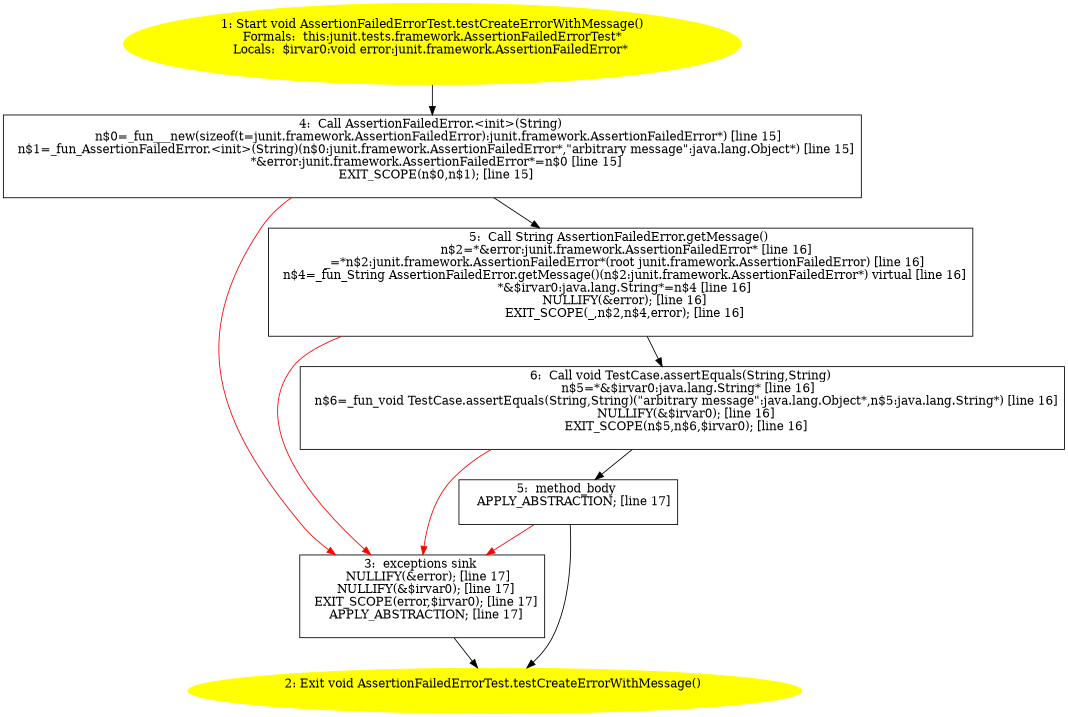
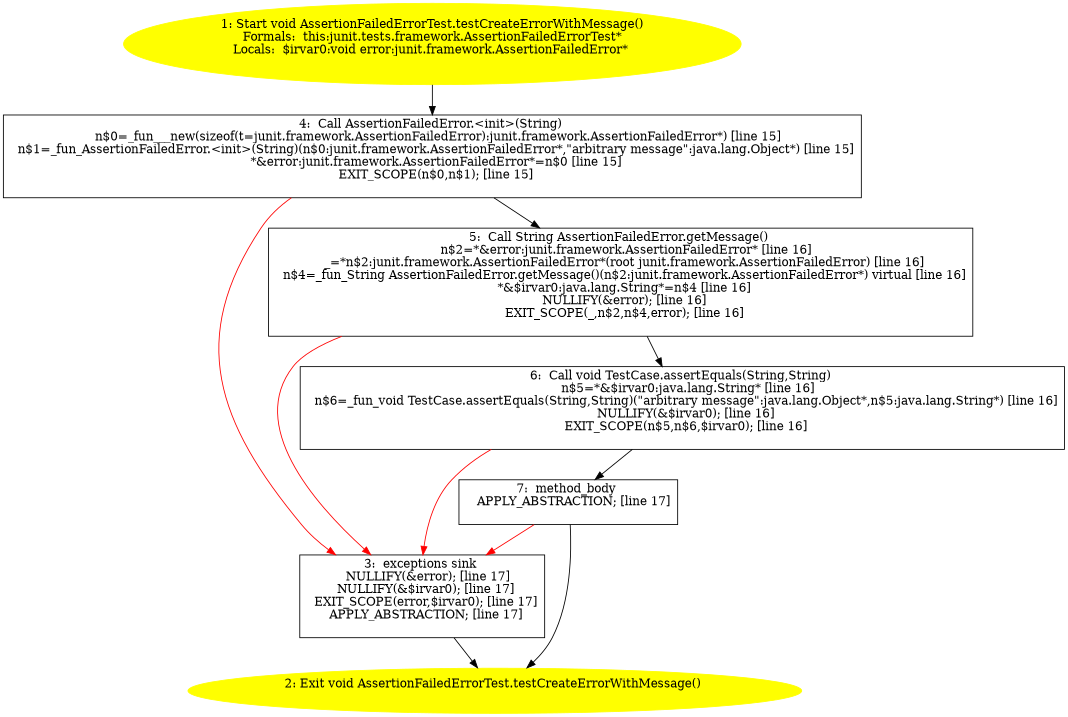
node "5:  method_body APPLY_ABSTRACTION; [line 17]": label "5:  method_body APPLY_ABSTRACTION; [line 17]" -> "7:  method_body APPLY_ABSTRACTION; [line 17]"
